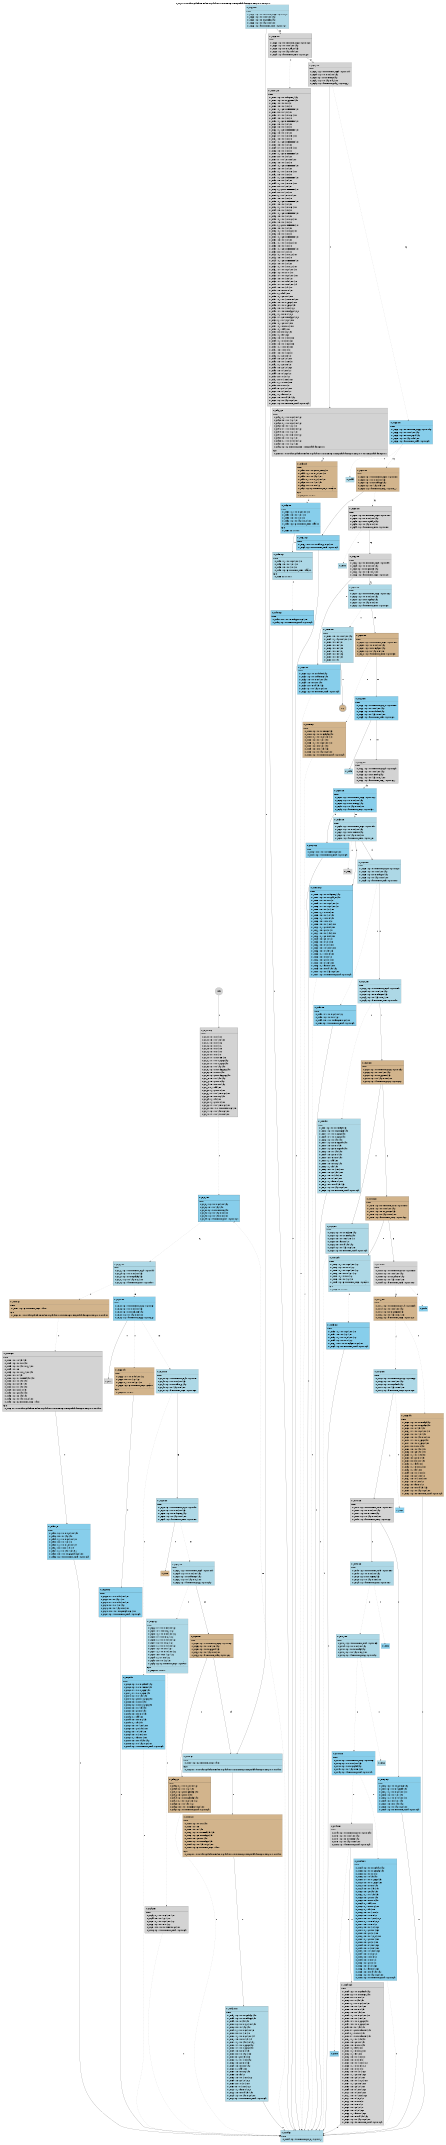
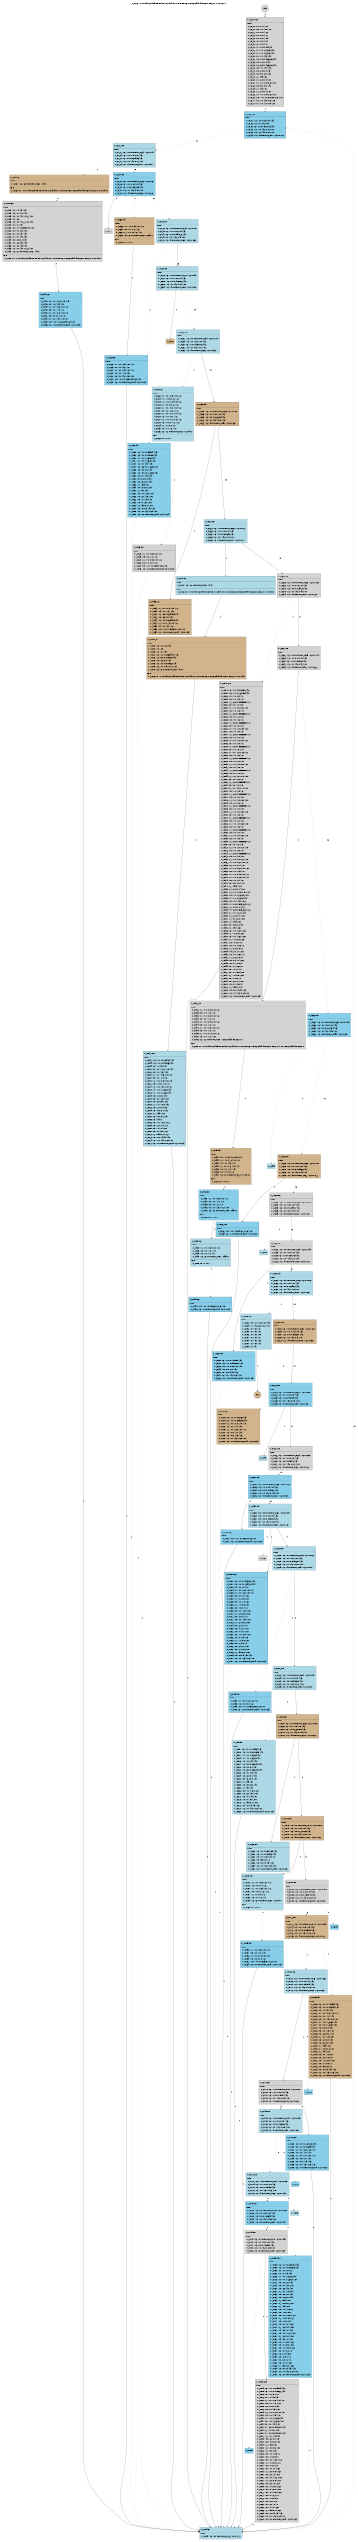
edge "0x401530 [28]" -> "0x401bb7 [5]": now "0x401530 [28]" -> "0x40154c [28]"
